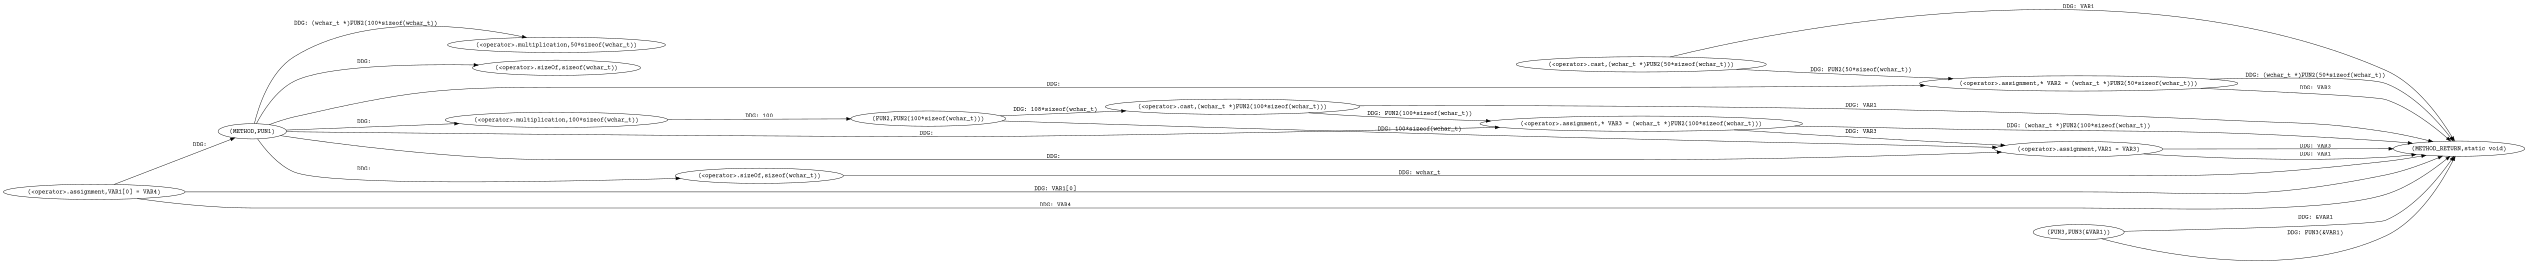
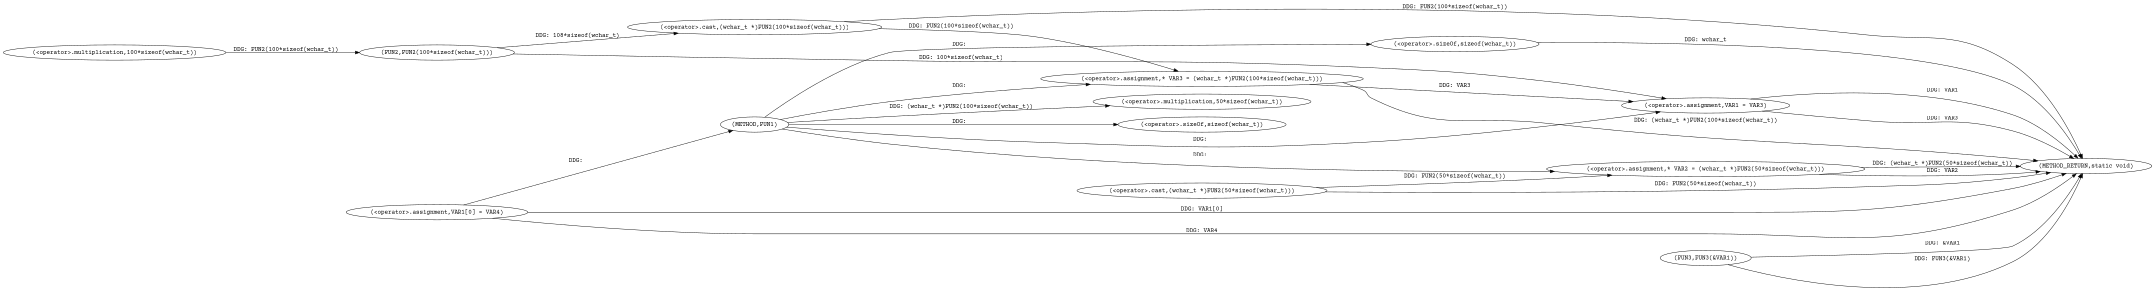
edge "(<operator>.cast,(wchar_t *)FUN2(50*sizeof(wchar_t)))" -> "(METHOD_RETURN,static void)": label "DDG: VAR1" -> "DDG: FUN2(50*sizeof(wchar_t))"
edge "(<operator>.cast,(wchar_t *)FUN2(100*sizeof(wchar_t)))" -> "(METHOD_RETURN,static void)": label "DDG: VAR1" -> "DDG: FUN2(100*sizeof(wchar_t))"
edge "(<operator>.multiplication,100*sizeof(wchar_t))" -> "(FUN2,FUN2(100*sizeof(wchar_t)))": label "DDG: 100" -> "DDG: FUN2(100*sizeof(wchar_t))"
edge "(METHOD,FUN1)" -> "(<operator>.multiplication,100*sizeof(wchar_t))": removed, label "DDG:"
